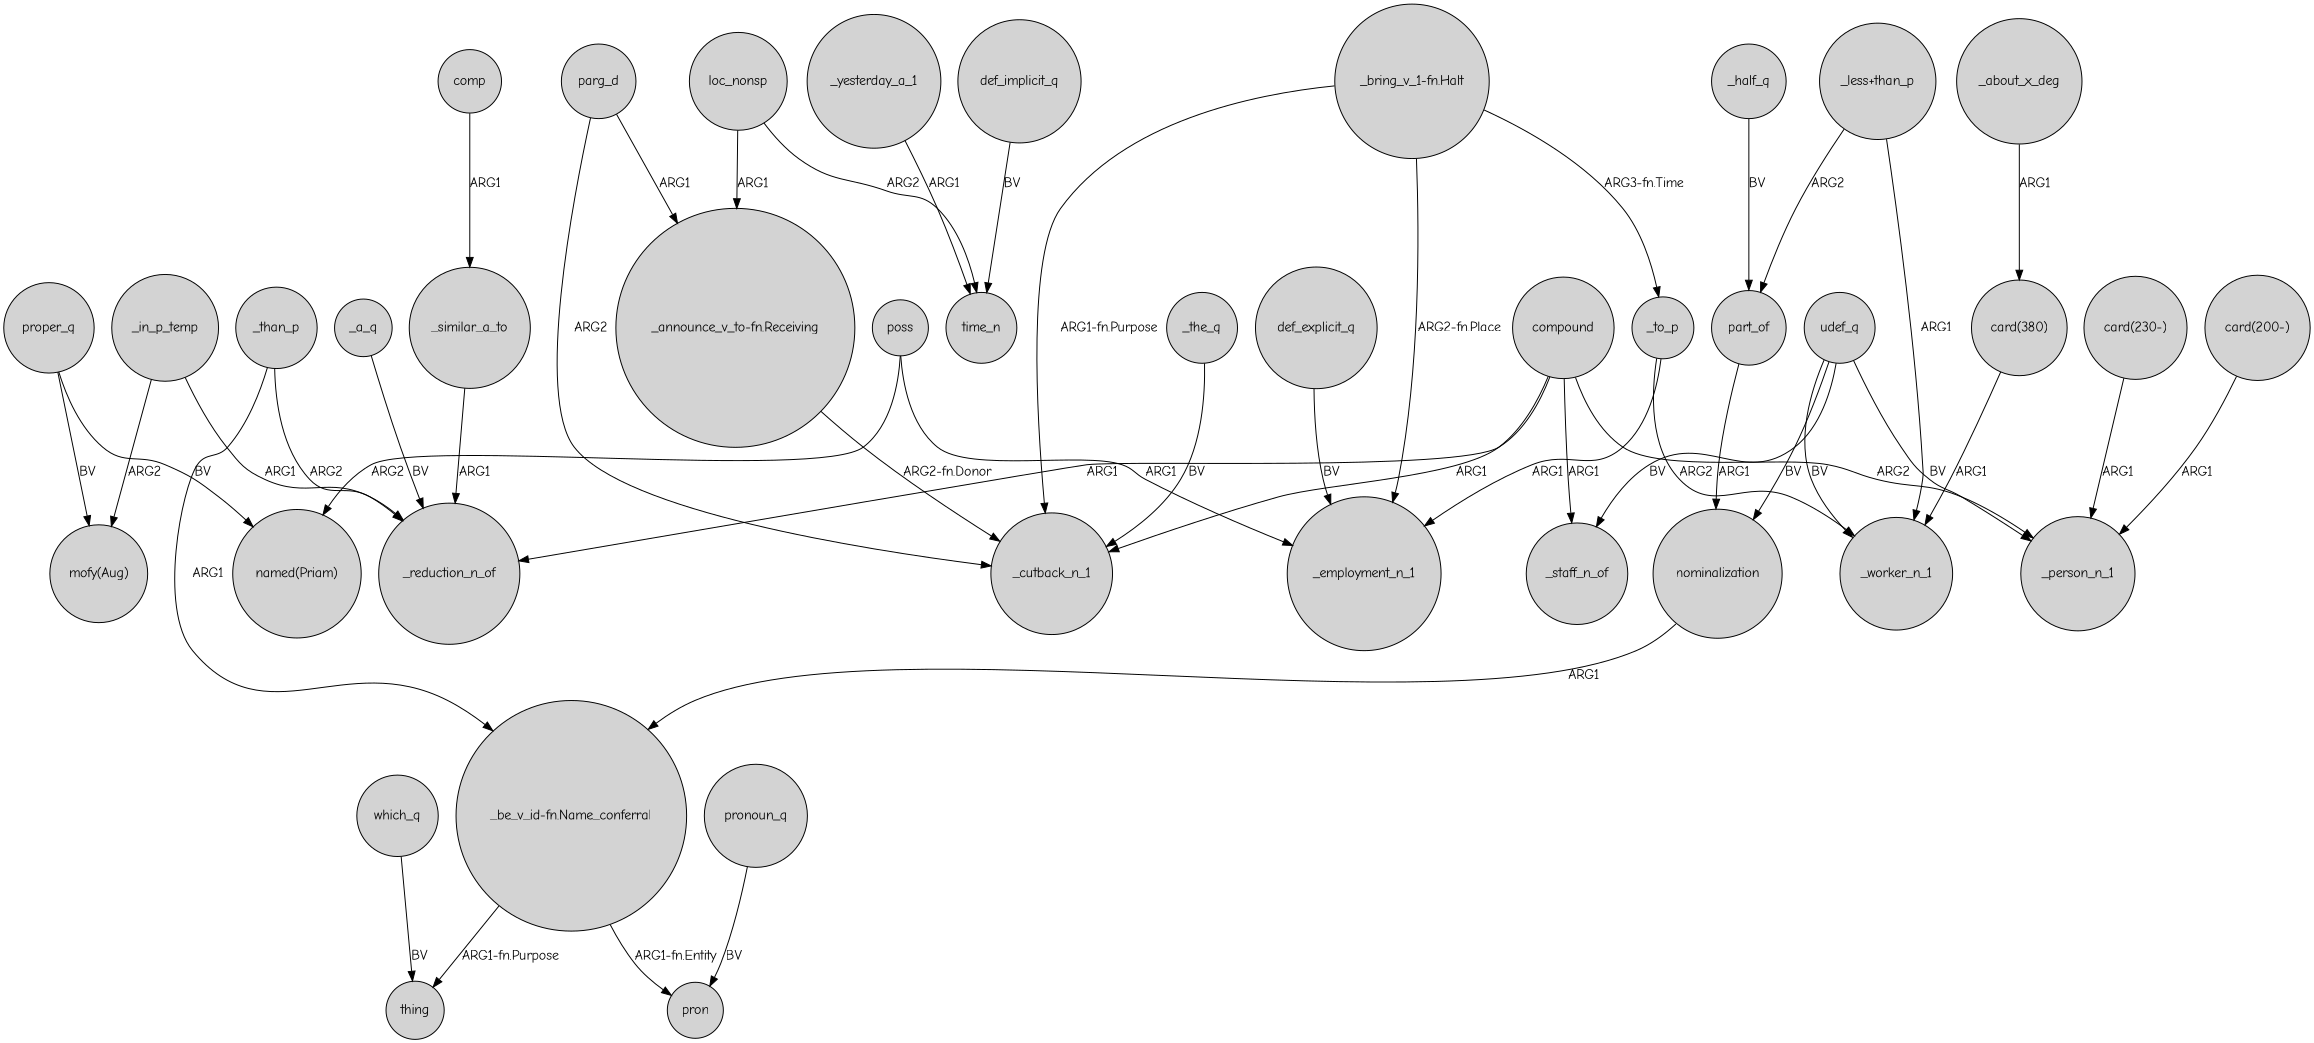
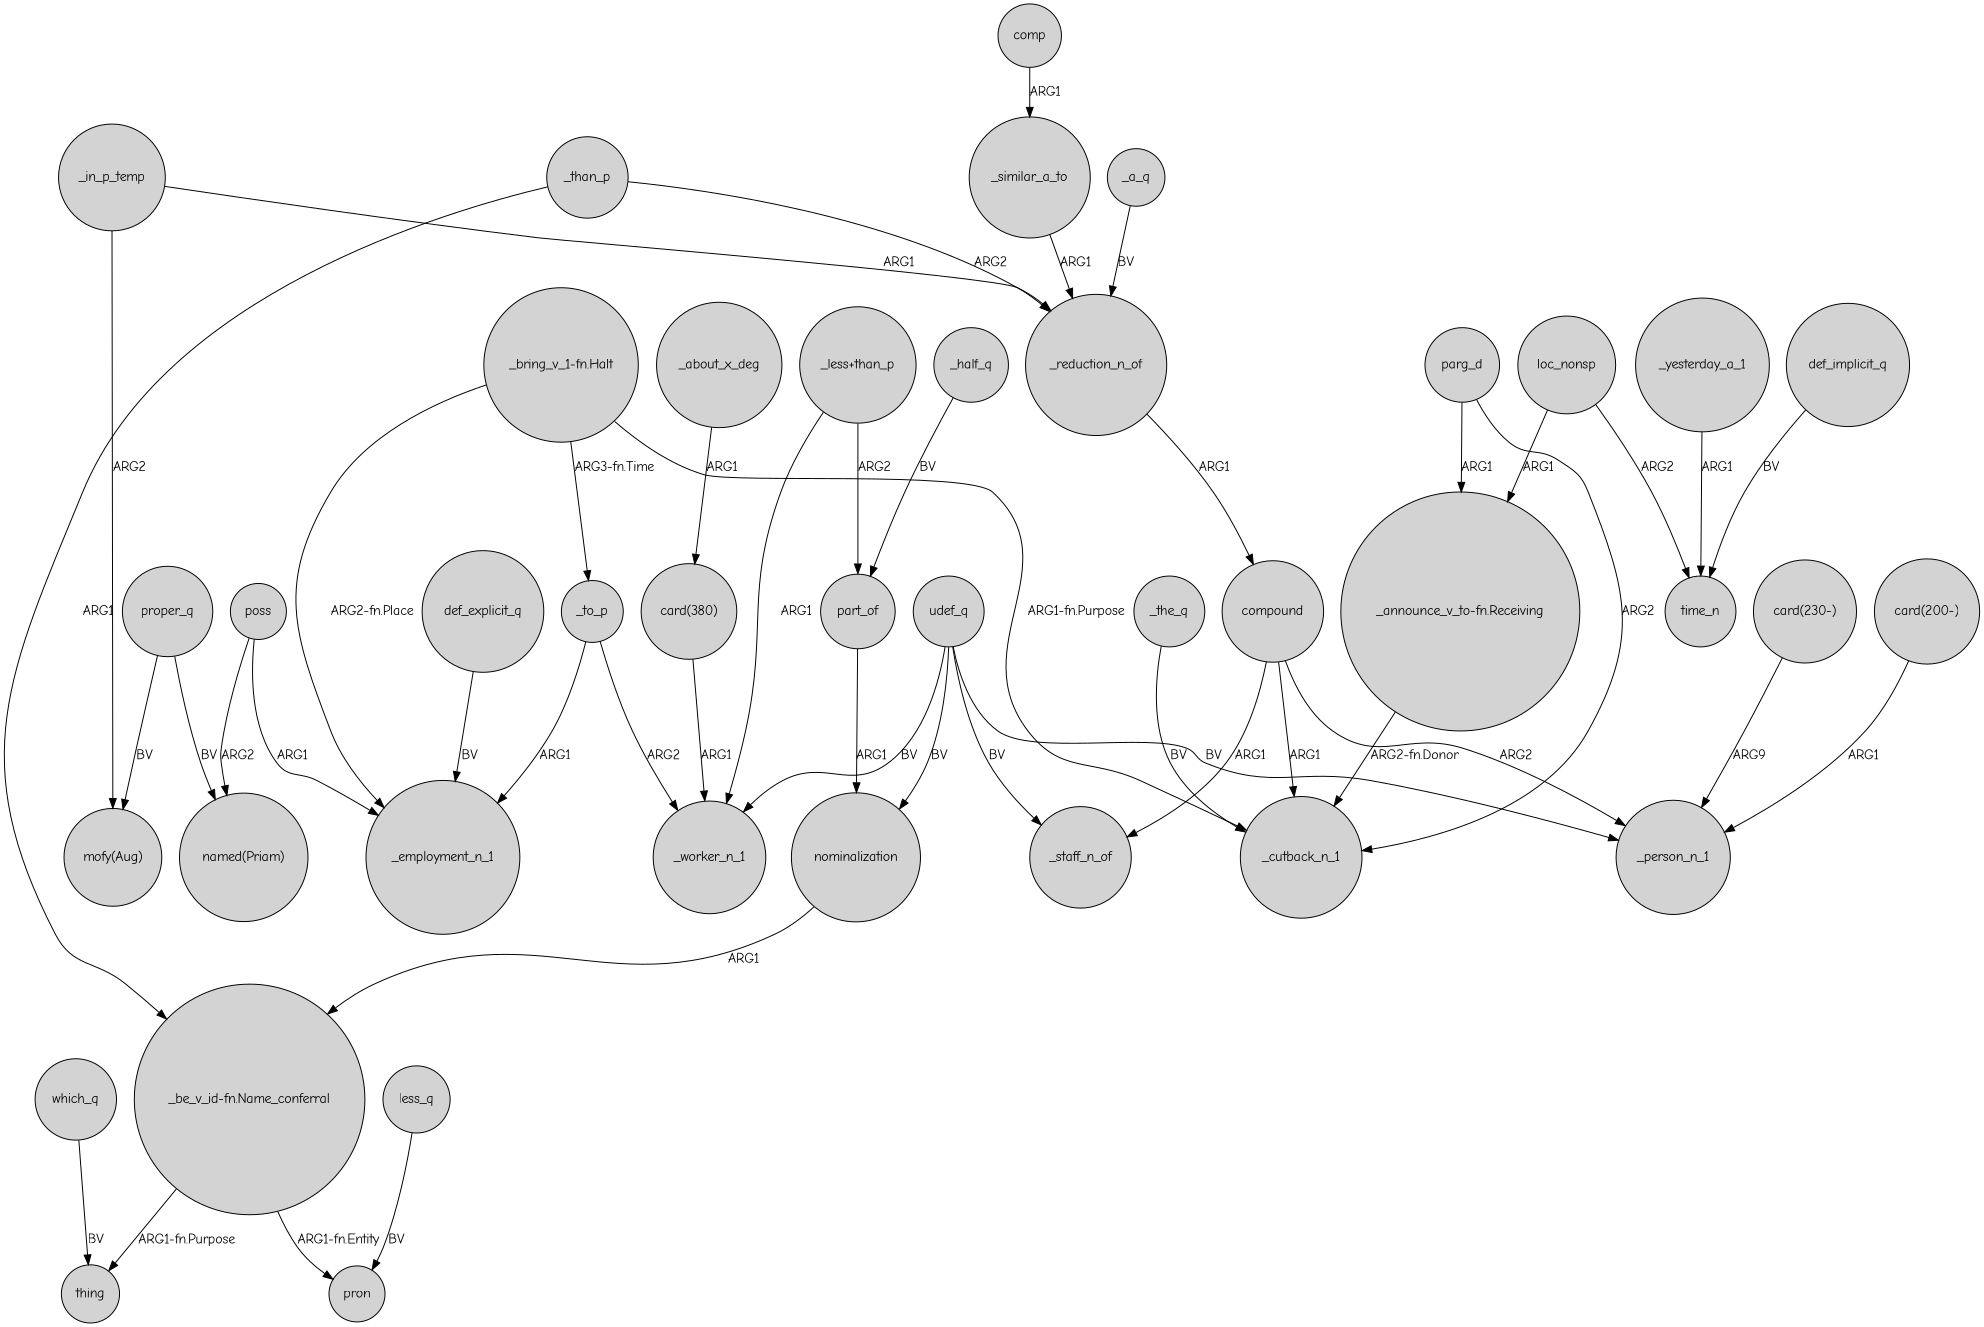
edge "compound" -> "_reduction_n_of": reversed
edge "card(230-)" -> "_person_n_1": label "ARG1" -> "ARG9"
node "pronoun_q": label "pronoun_q" -> "less_q"
